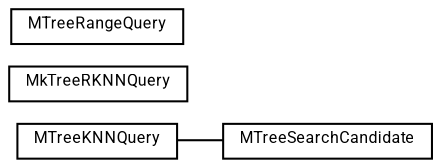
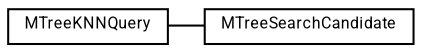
node "MTreeRangeQuery": removed
node "MkTreeRKNNQuery": removed
